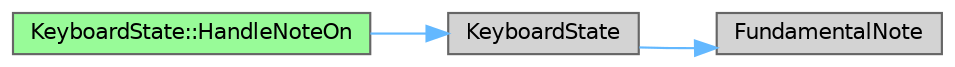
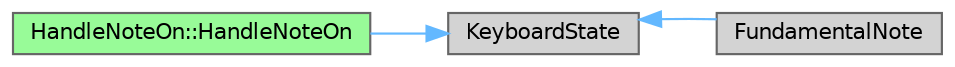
node "KeyboardState::HandleNoteOn": label "KeyboardState::HandleNoteOn" -> "HandleNoteOn::HandleNoteOn"
edge "KeyboardState" -> "FundamentalNote": reversed
